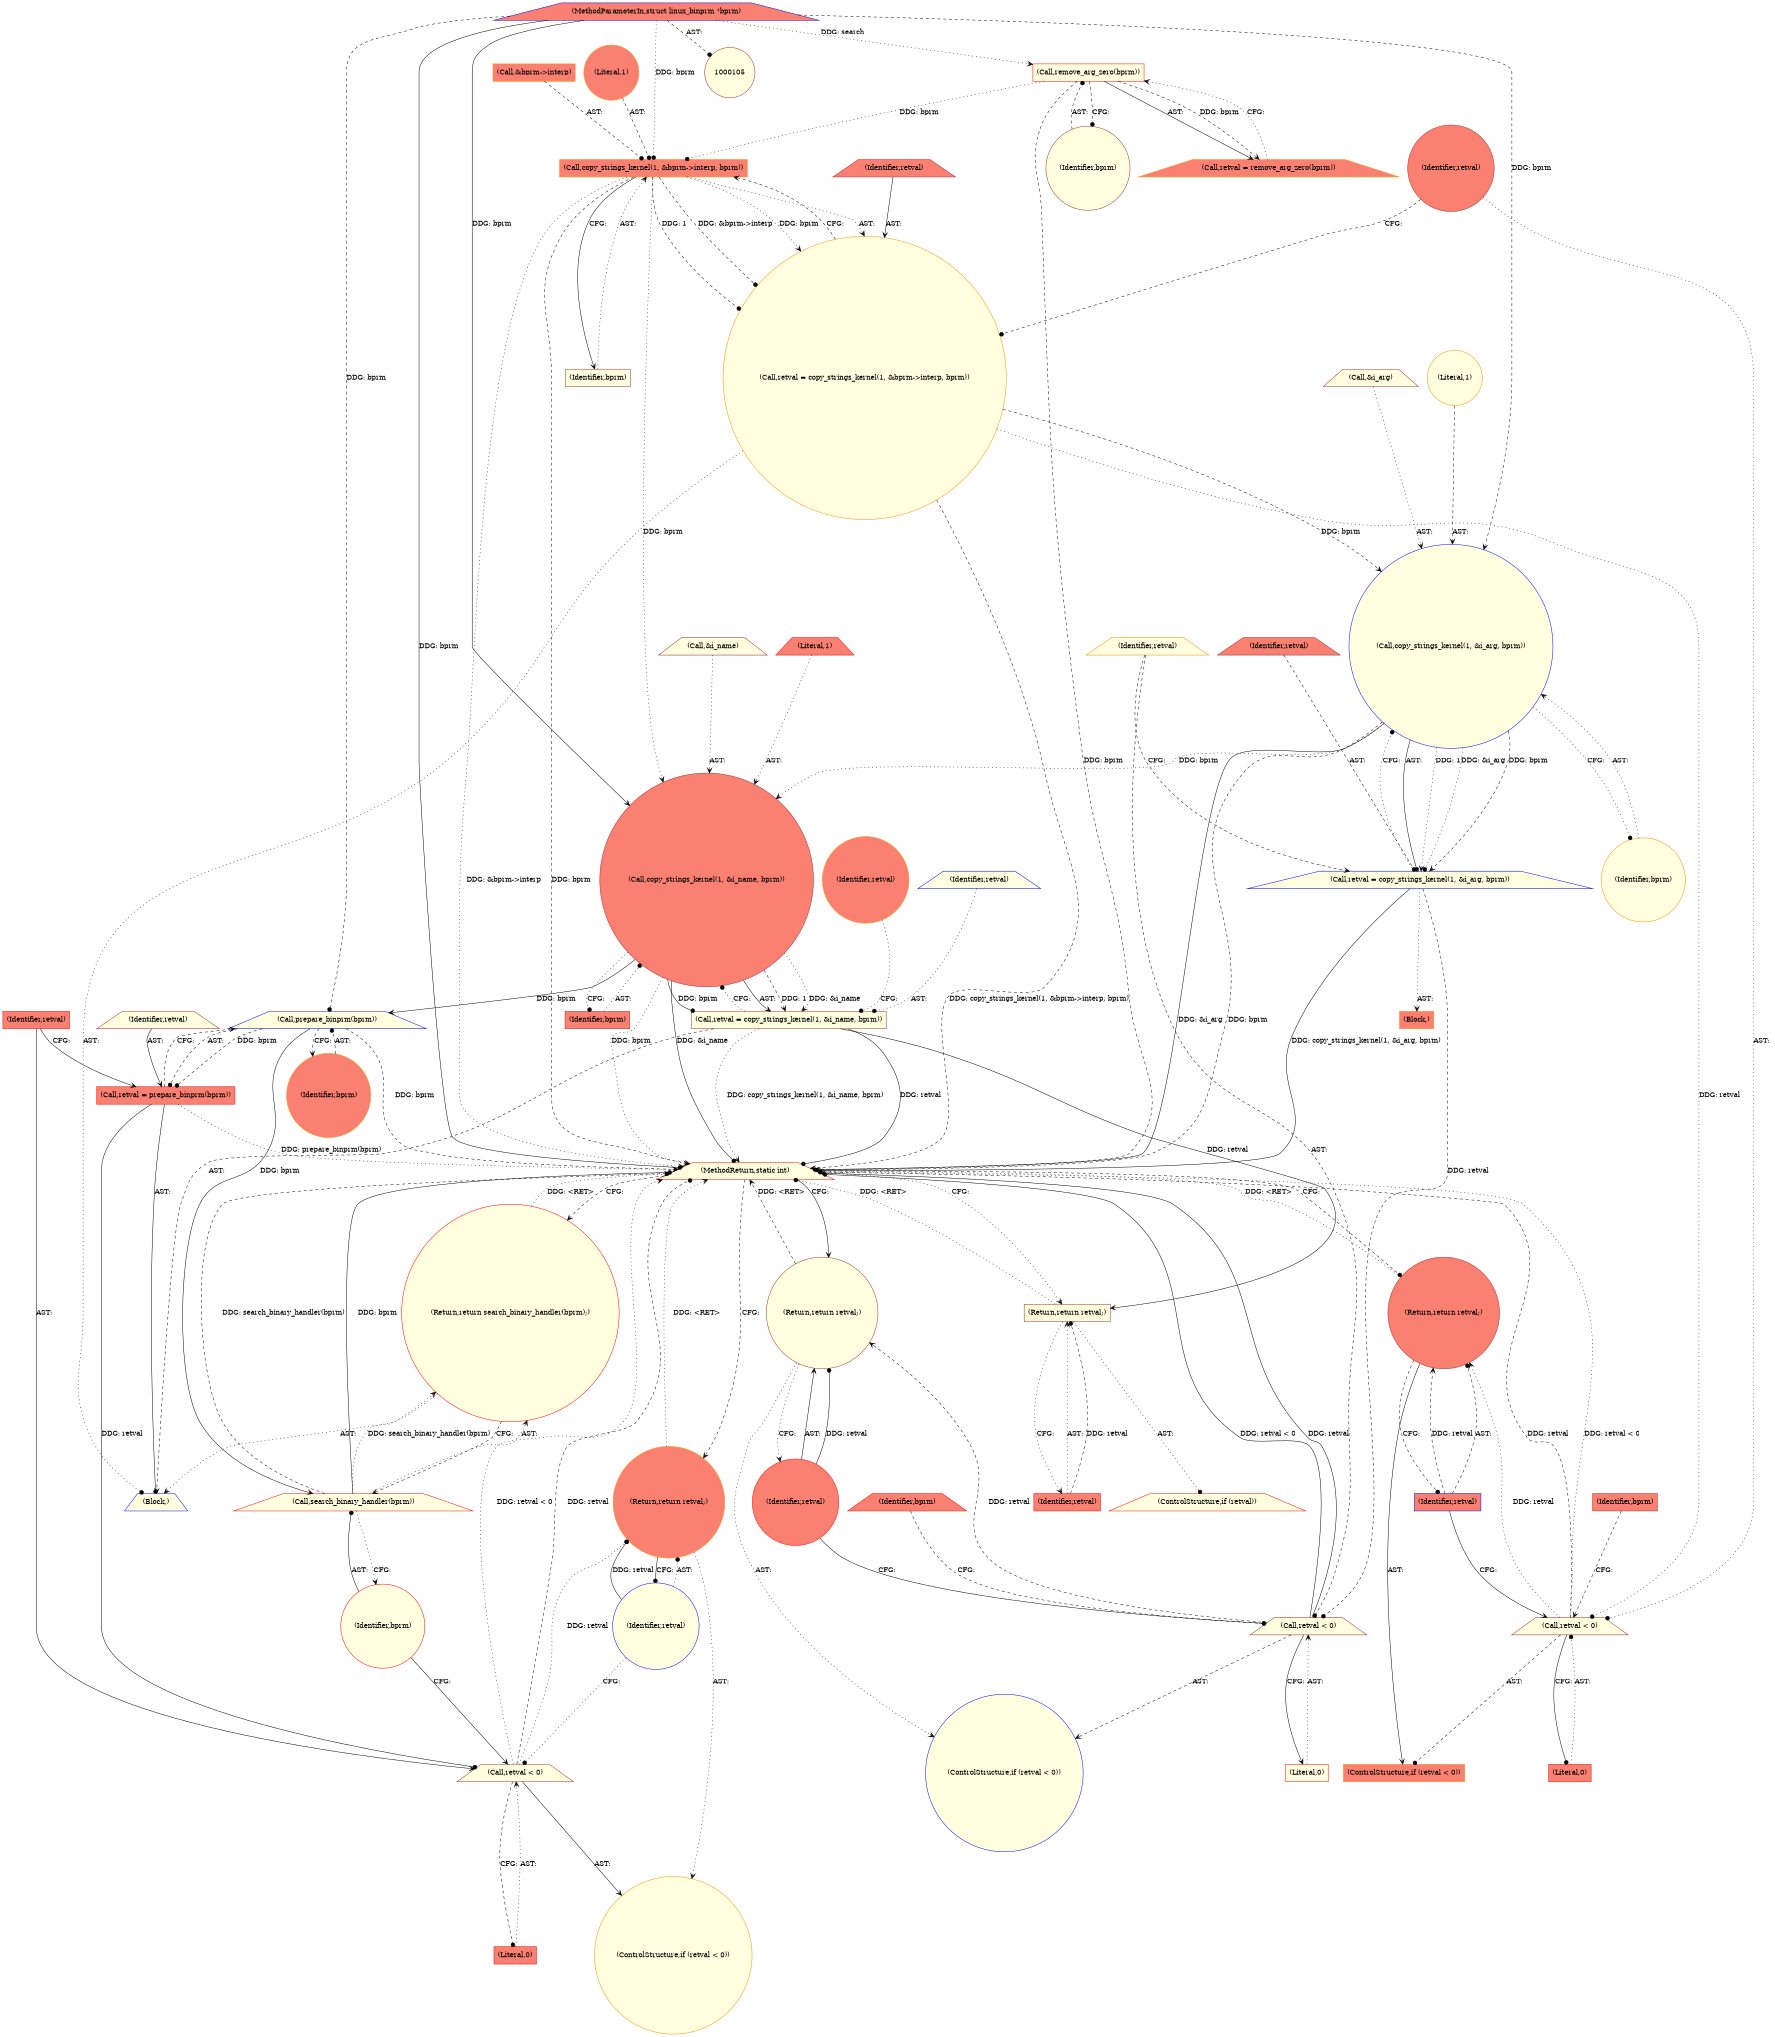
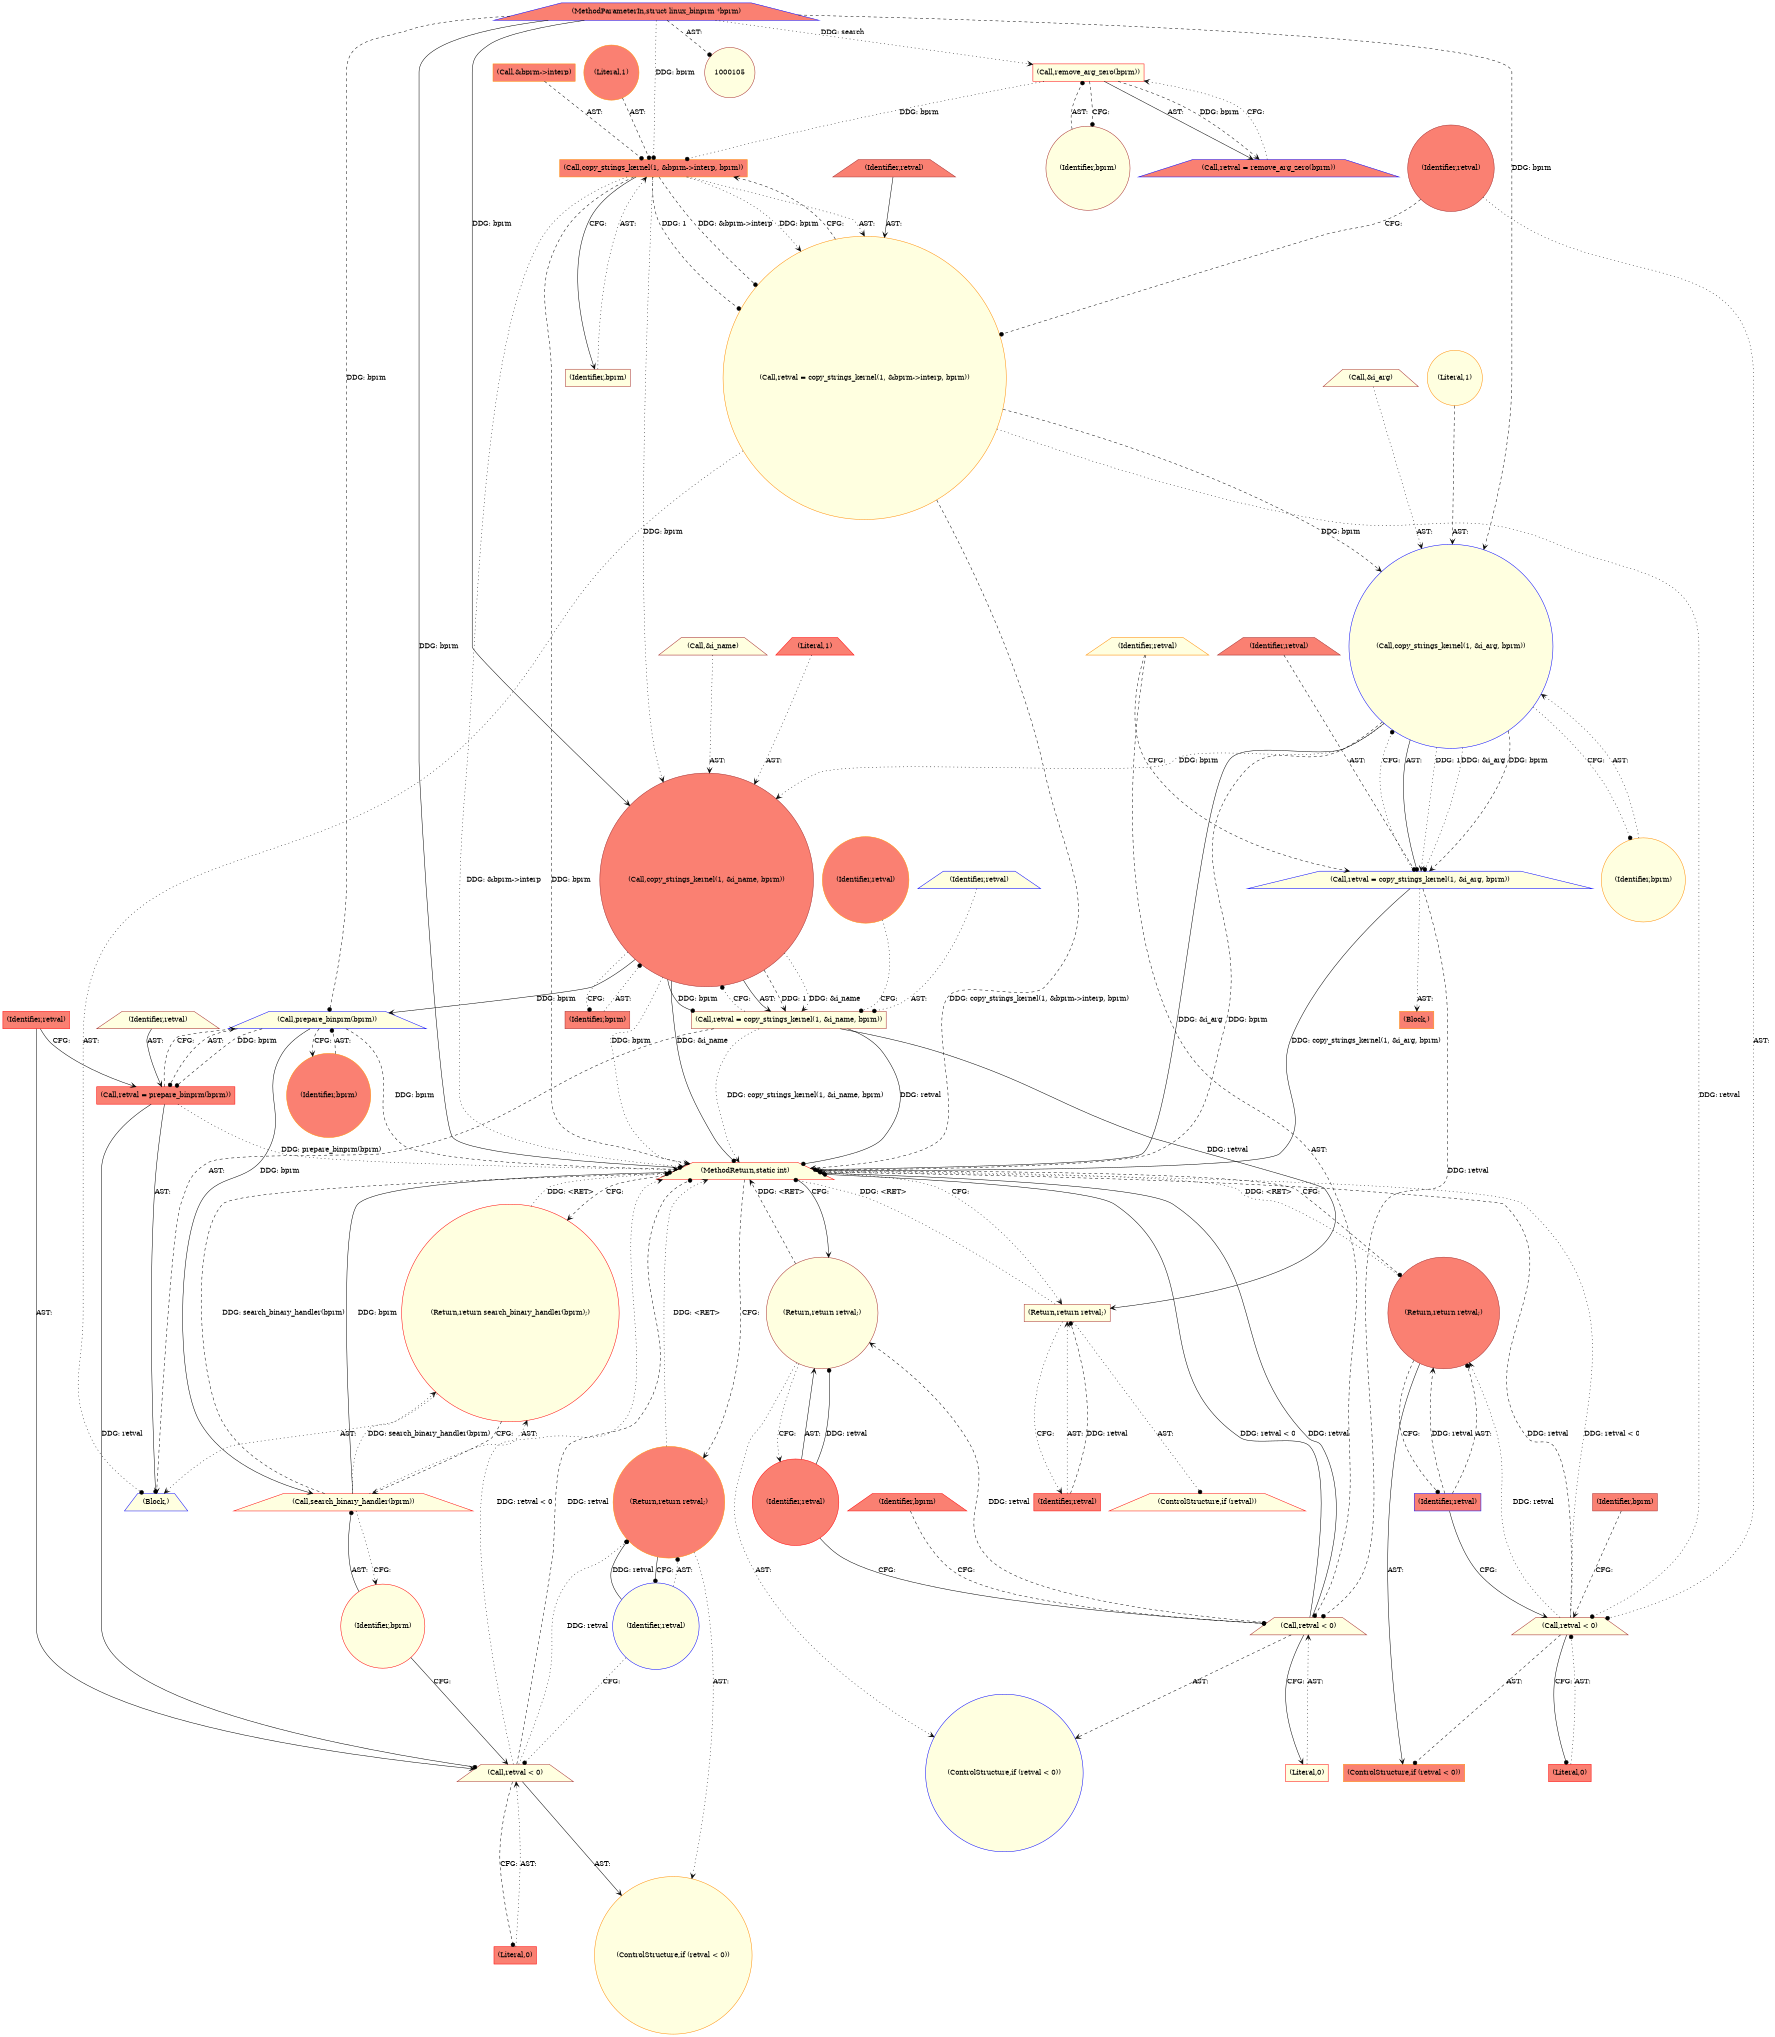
node "(Call,retval = remove_arg_zero(bprm))": color darkorange -> blue
edge "(Call,remove_arg_zero(bprm))" -> "(MethodReturn,static int)": removed, label "DDG: bprm"
